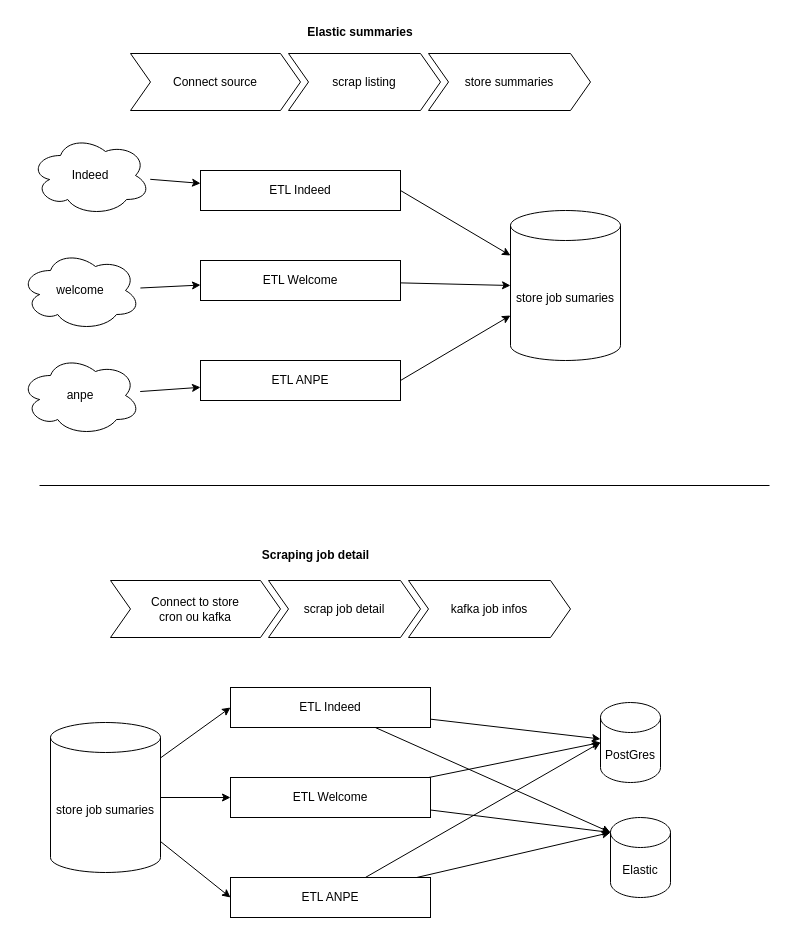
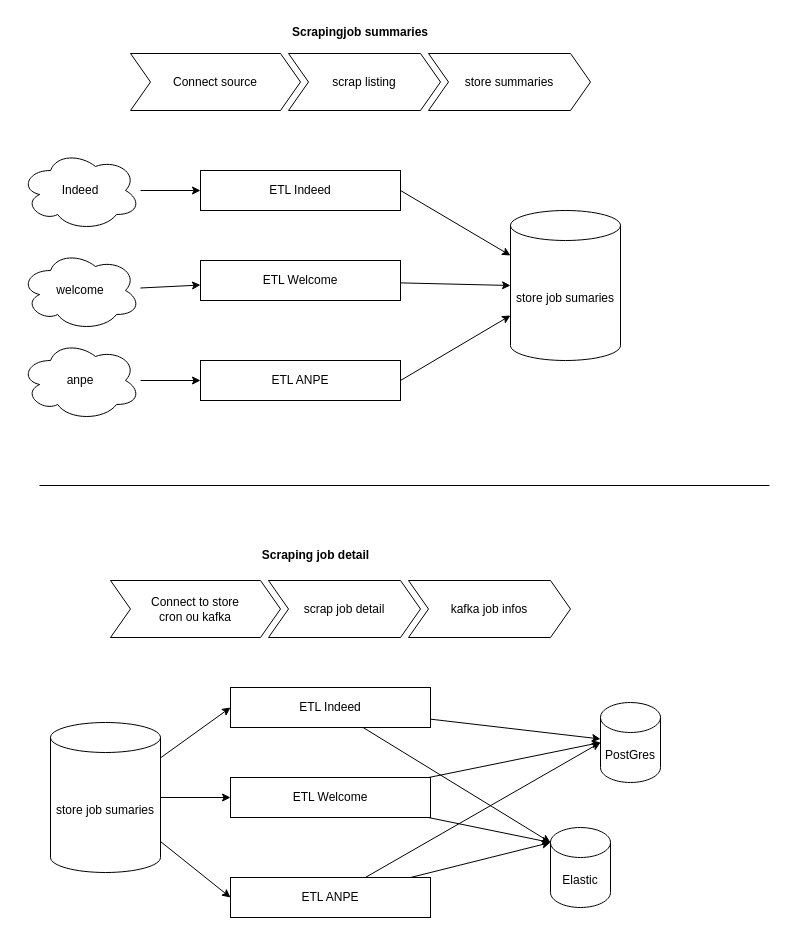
node "Elastic summaries": label "Elastic summaries" -> "Scrapingjob summaries"
node "Indeed": moved (91, 176) -> (81, 191)
node "anpe": moved (81, 396) -> (81, 381)
node "Elastic": moved (641, 858) -> (581, 868)
